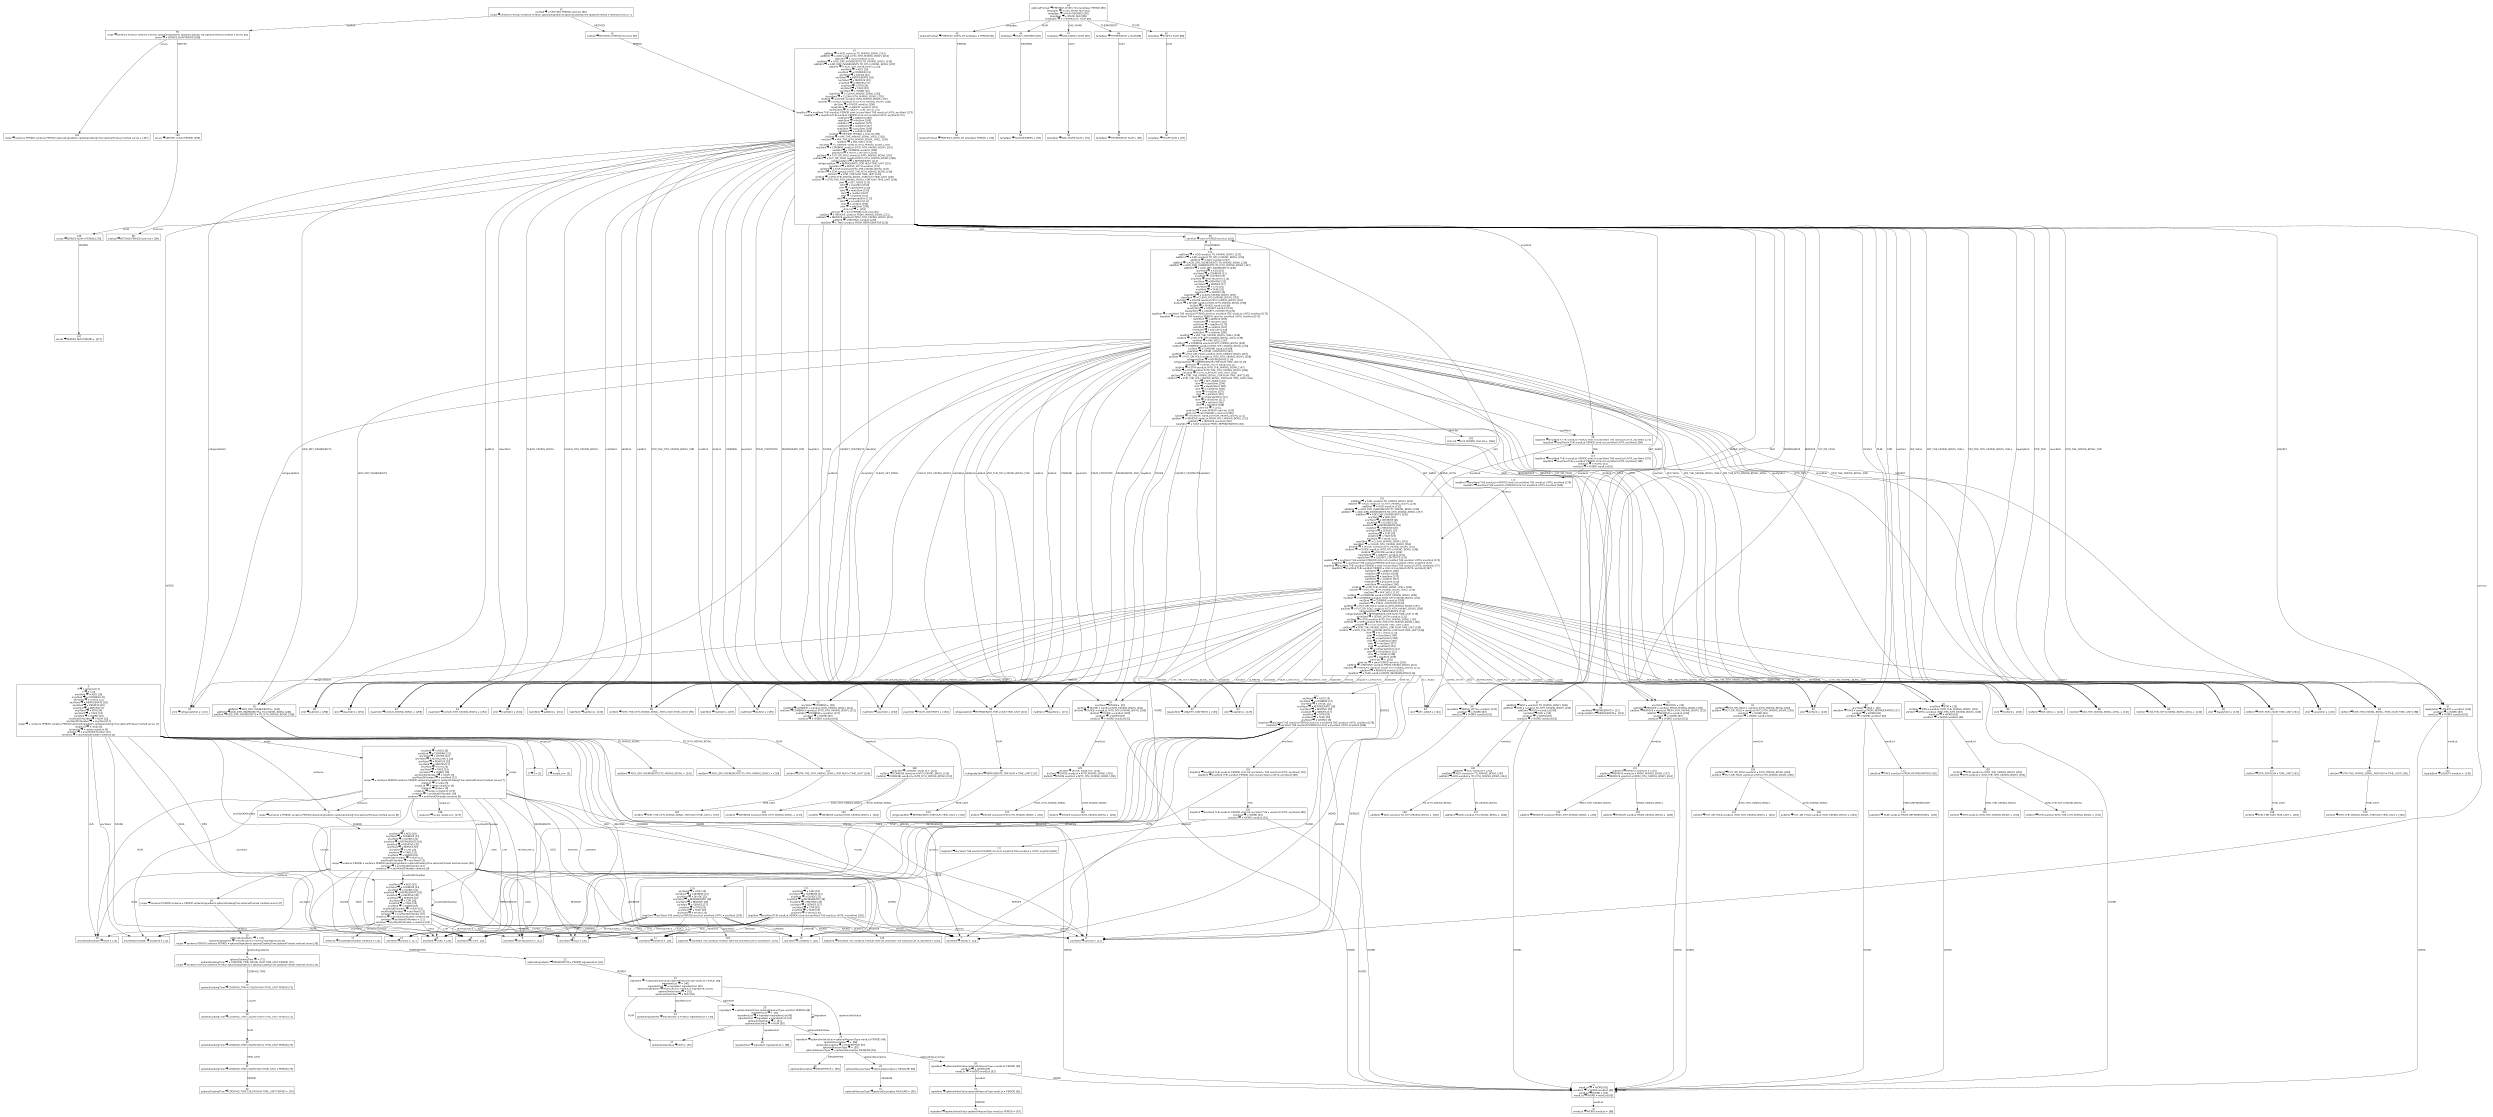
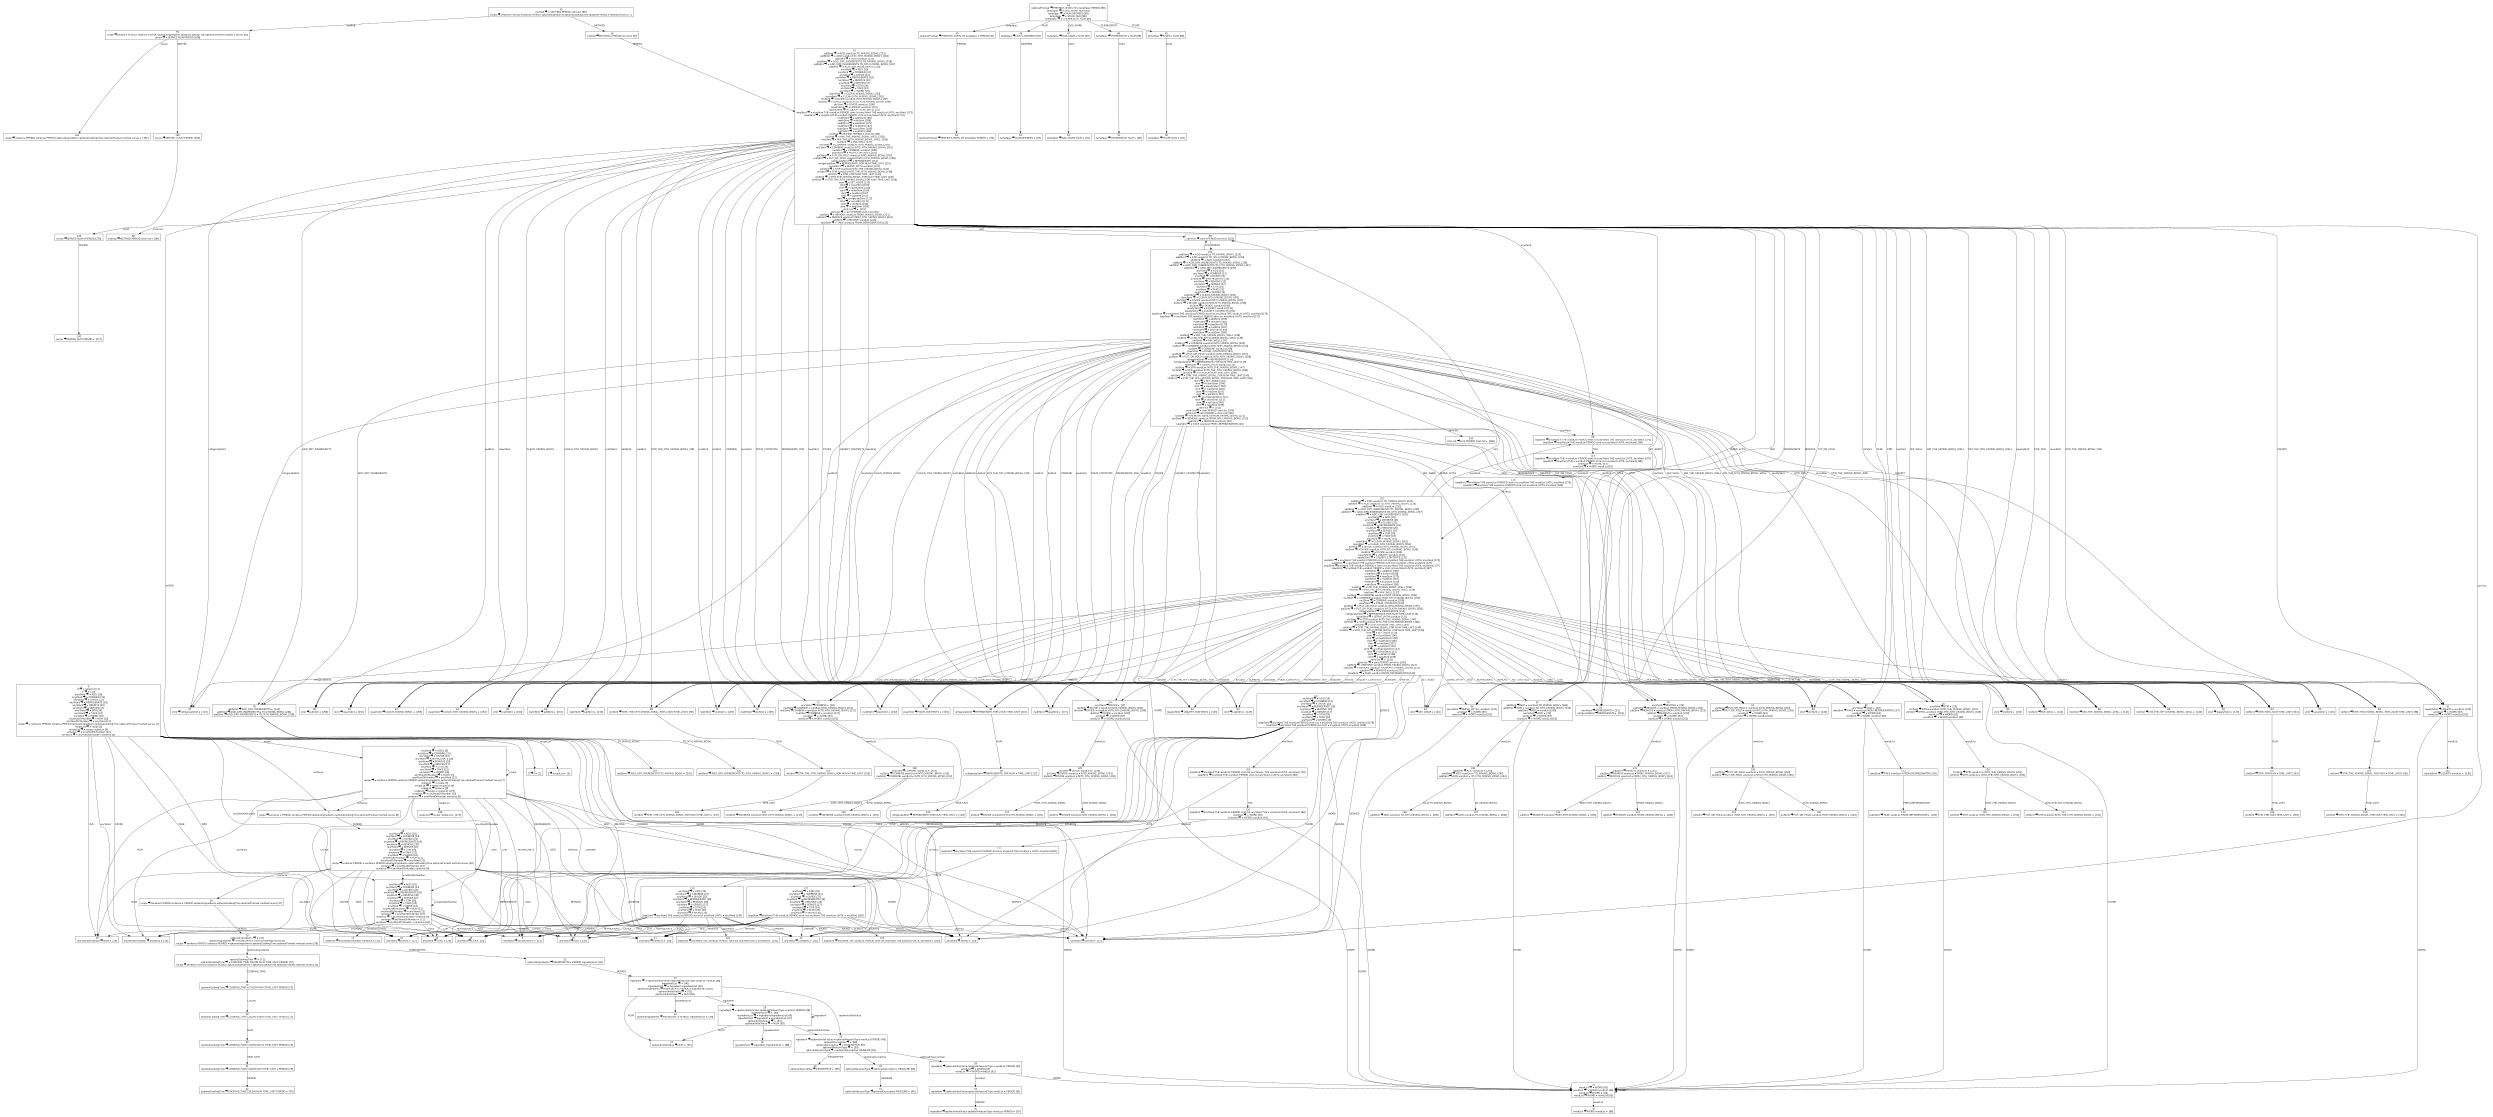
edge "142" -> "63": label "CLEAN_SET_BOWL" -> "CLEAN_MIXING_BOWL"
